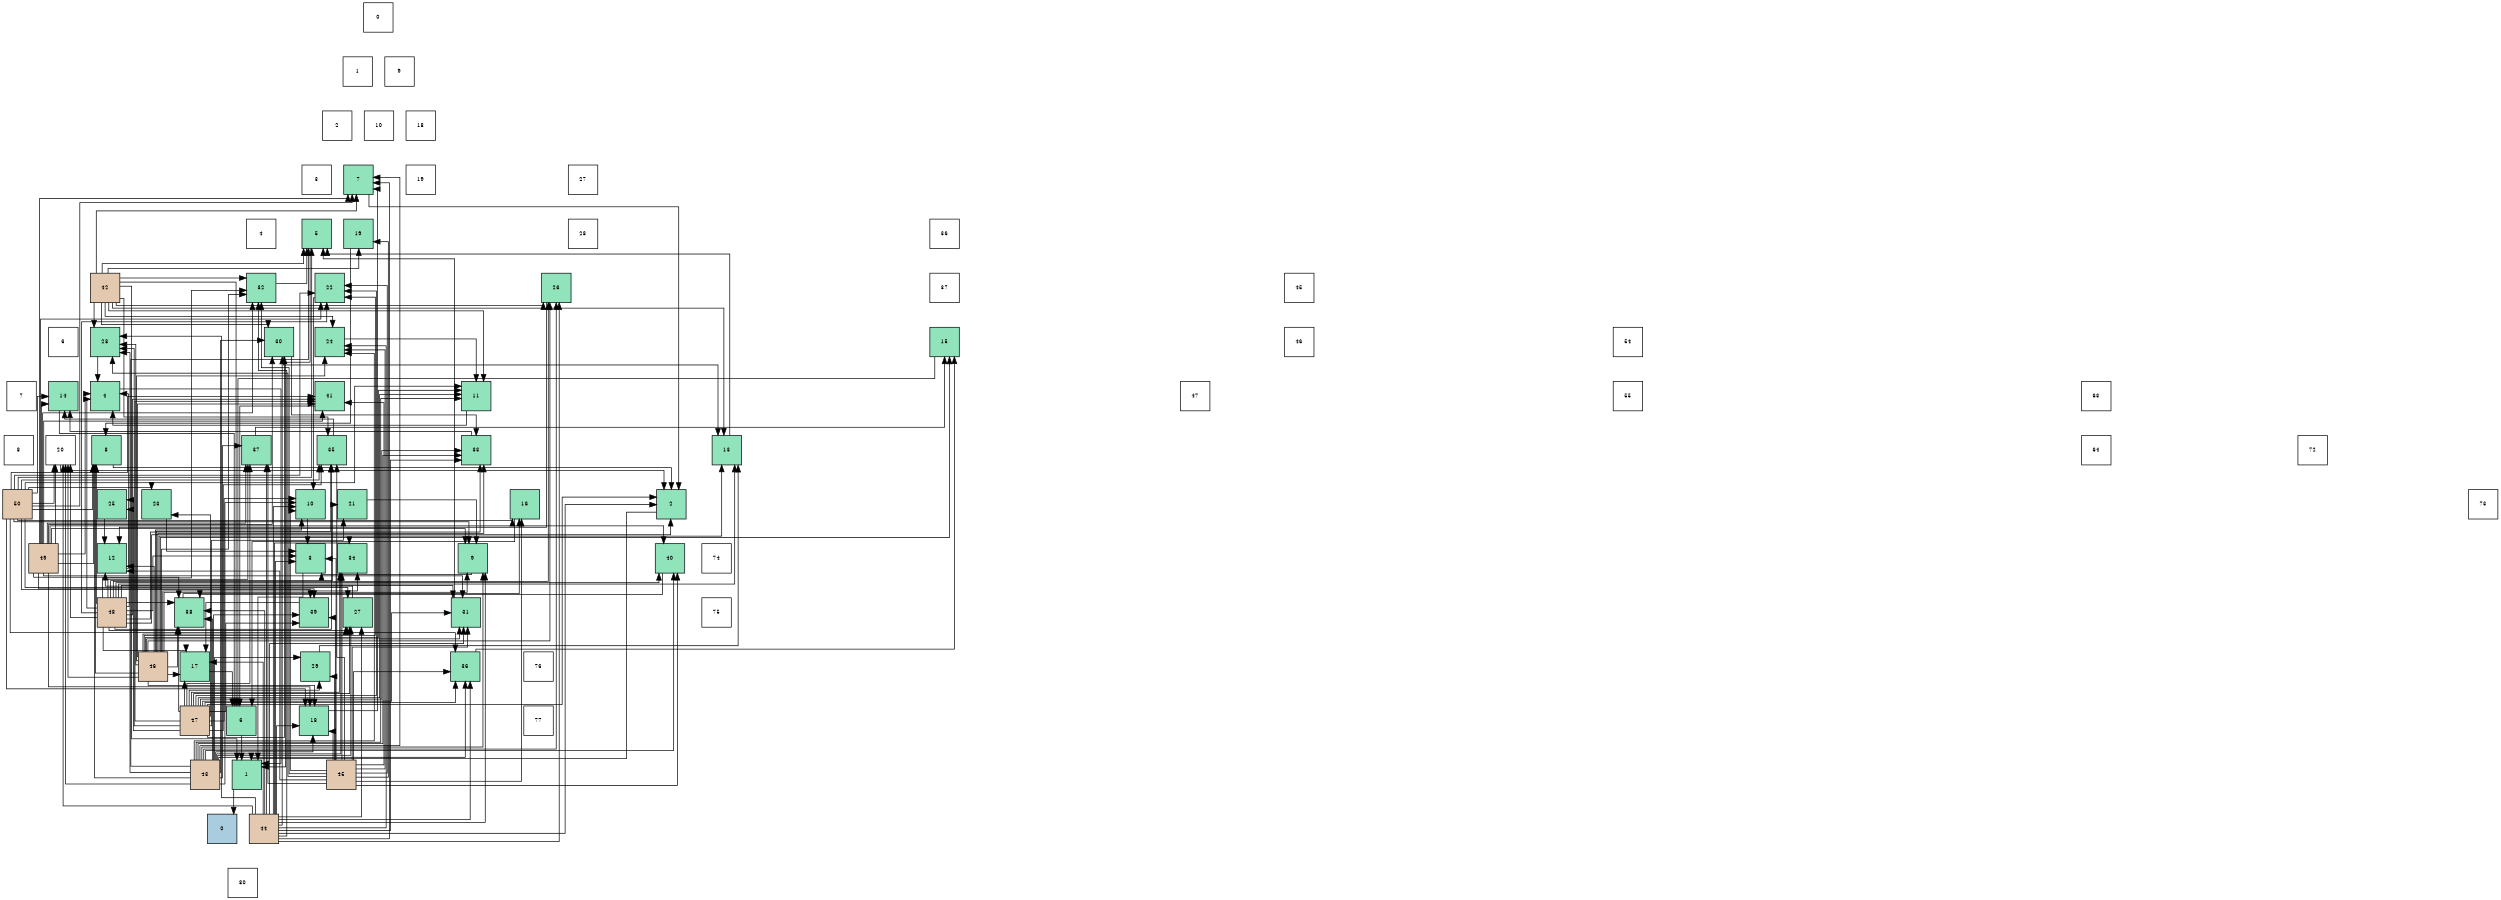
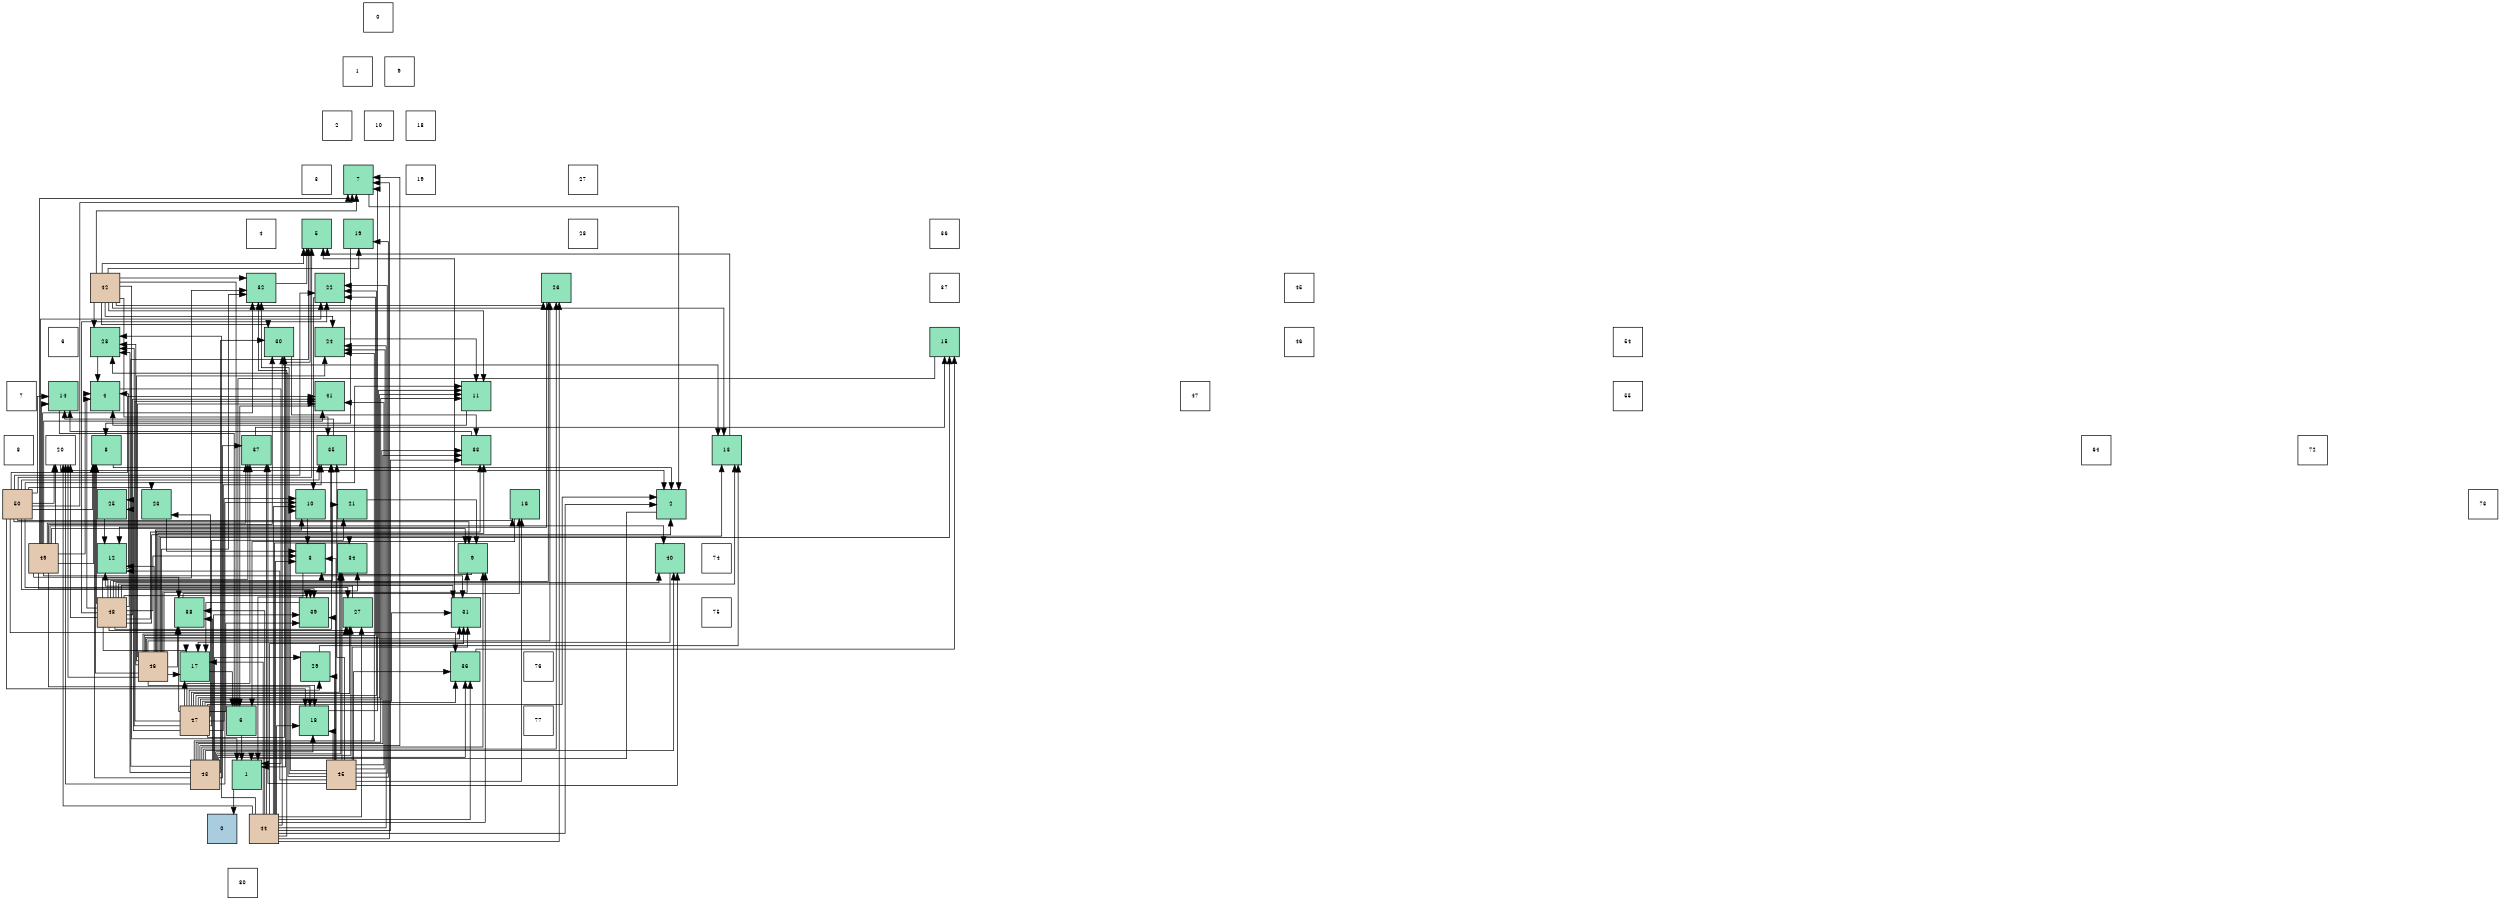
node "63": removed
edge "40" -> "38": now "40" -> "17"
edge "48" -> "38": now "48" -> "39"
